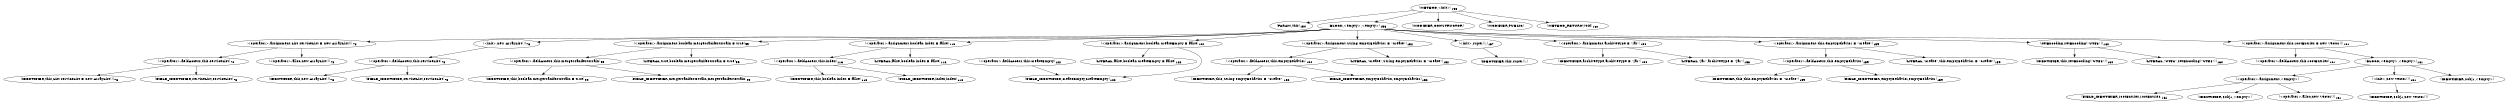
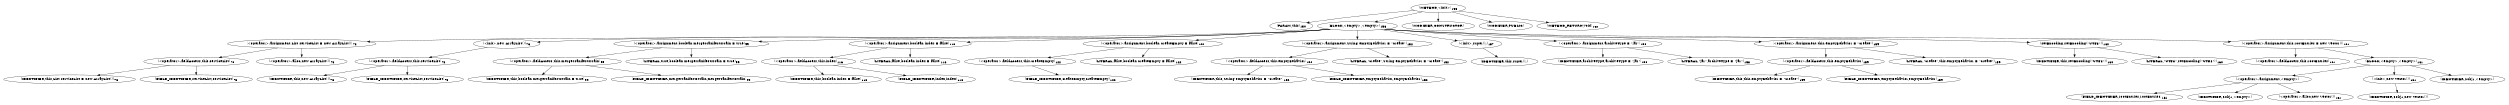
edge "(<operator>.assignment,boolean createEmpty = false)" -> "(FIELD_IDENTIFIER,createEmpty,createEmpty)": now "(<operator>.assignment,boolean createEmpty = false)" -> "(<operator>.fieldAccess,this.createEmpty)"
